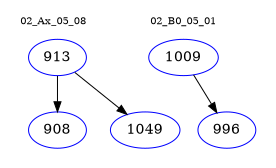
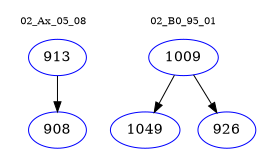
cluster "02_B0_05_01": label "02_B0_05_01" -> "02_B0_95_01"
edge "913" -> "1049": now "1009" -> "1049"
node "996": label "996" -> "926"
